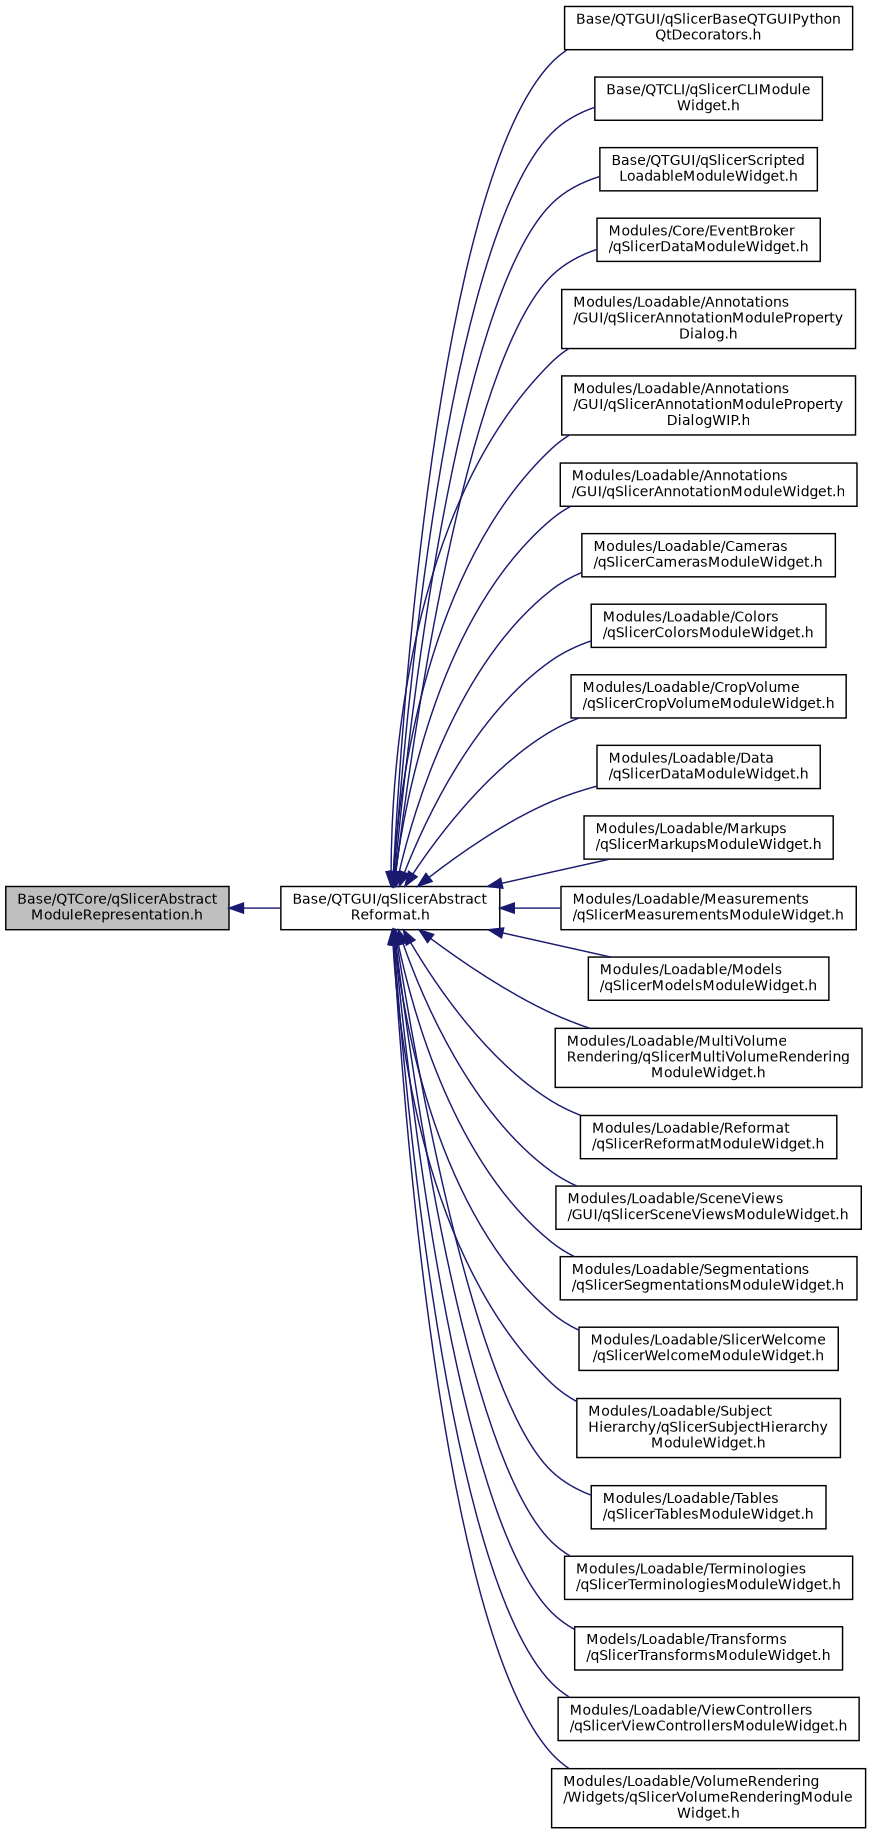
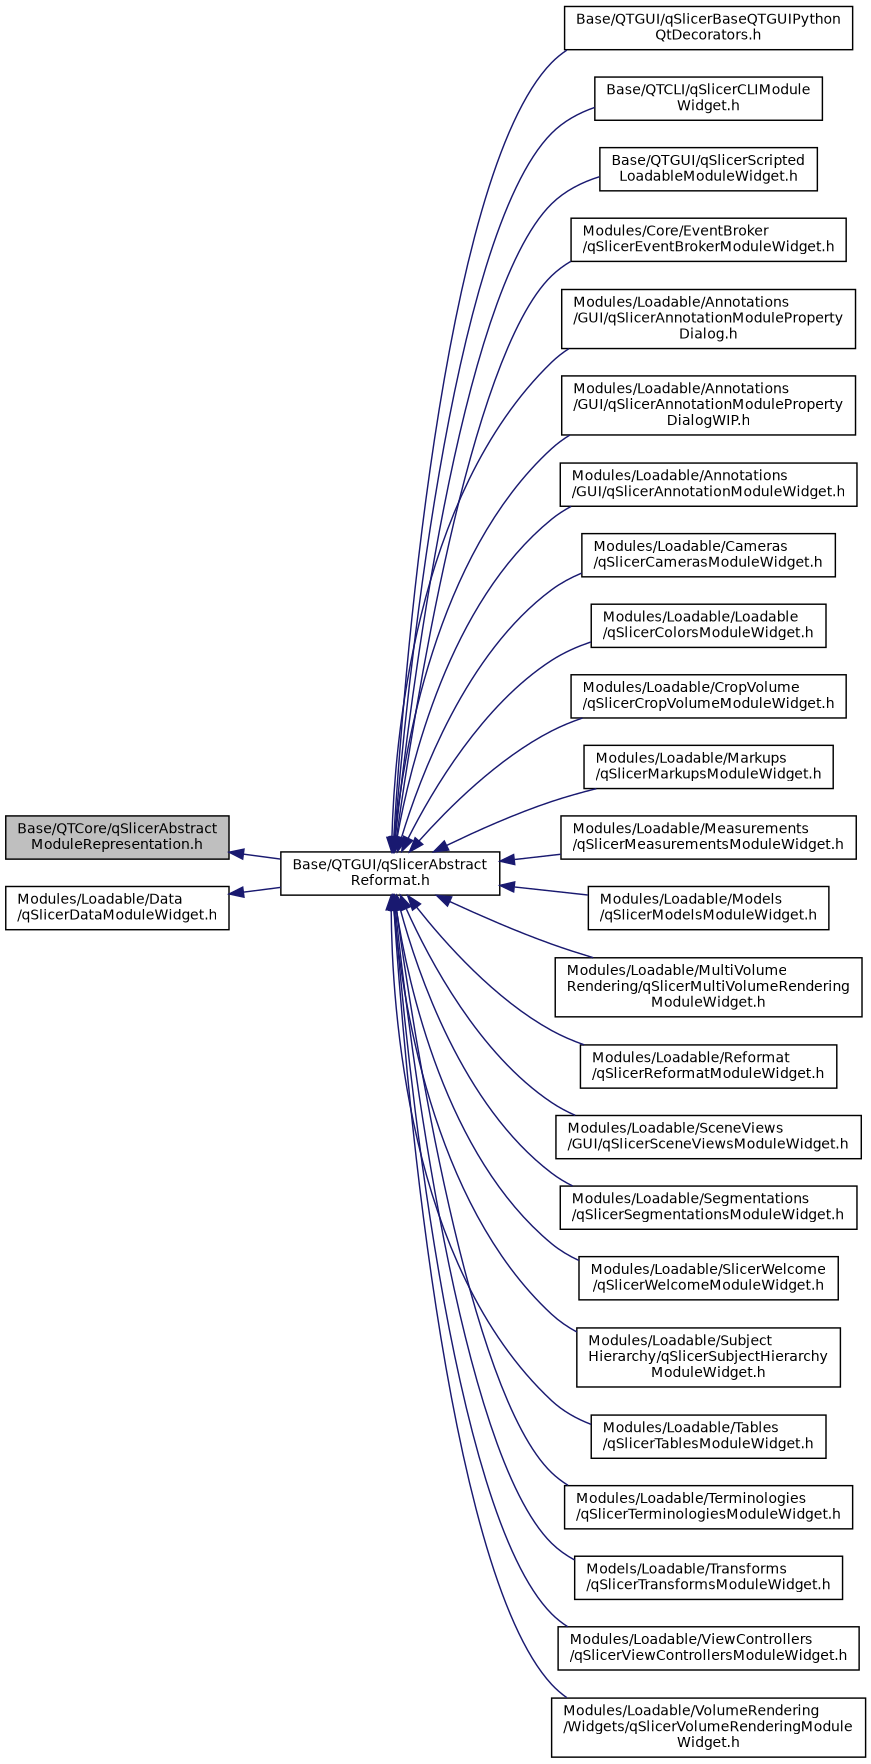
node "Modules/Core/EventBroker /qSlicerDataModuleWidget.h": label "Modules/Core/EventBroker /qSlicerDataModuleWidget.h" -> "Modules/Core/EventBroker /qSlicerEventBrokerModuleWidget.h"
node "Modules/Loadable/Colors /qSlicerColorsModuleWidget.h": label "Modules/Loadable/Colors /qSlicerColorsModuleWidget.h" -> "Modules/Loadable/Loadable /qSlicerColorsModuleWidget.h"
edge "Modules/Loadable/Data /qSlicerDataModuleWidget.h" -> "Base/QTGUI/qSlicerAbstract Reformat.h": reversed
